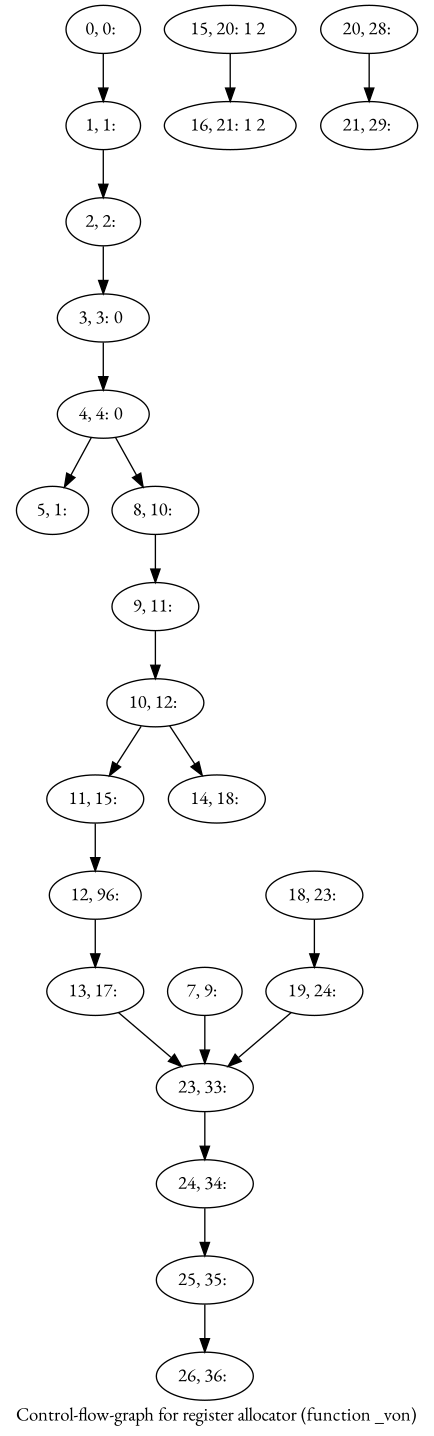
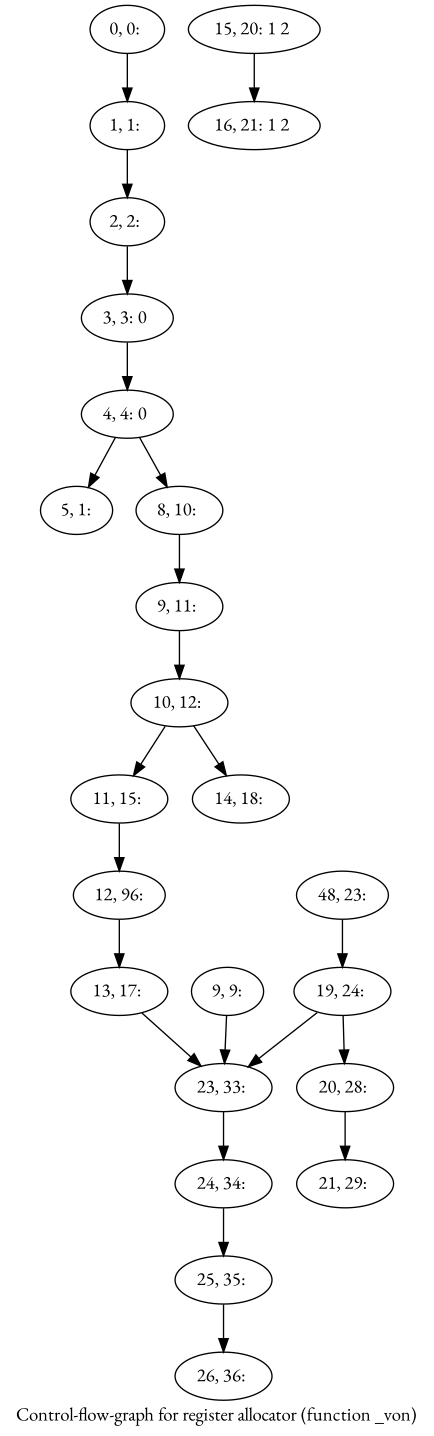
node "18, 23:": label "18, 23:" -> "48, 23:"
node "7, 9:": label "7, 9:" -> "9, 9:"
edge "19, 24:" -> "20, 28:": added
